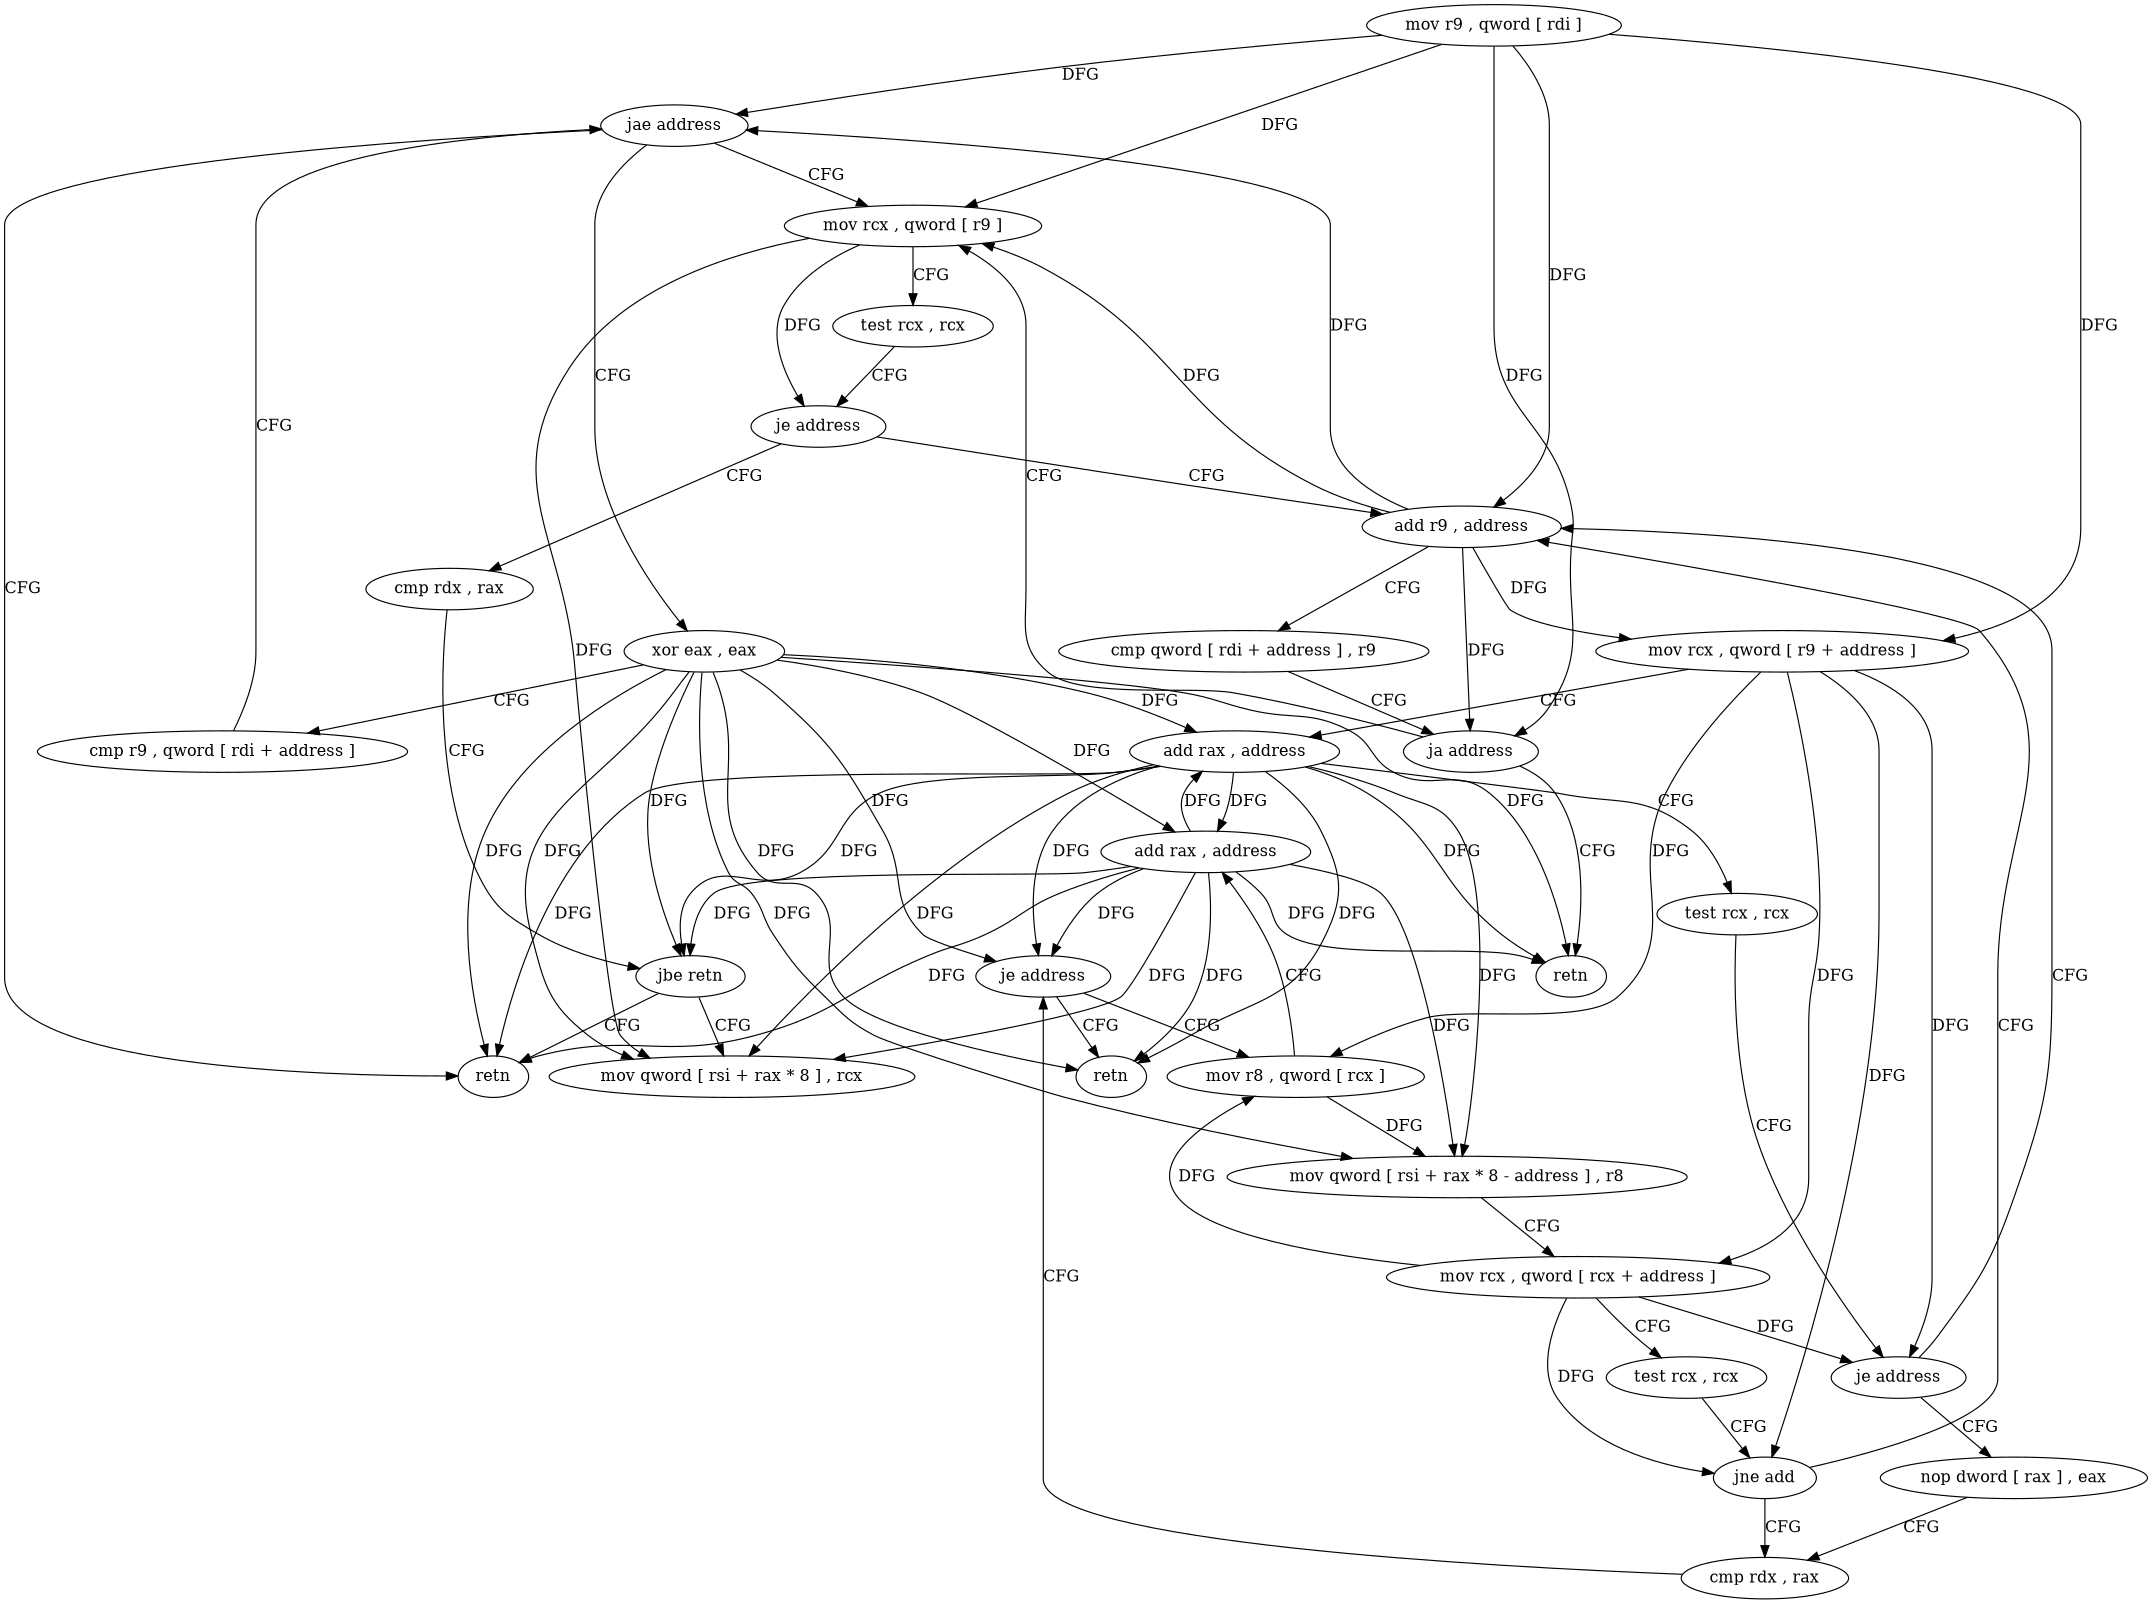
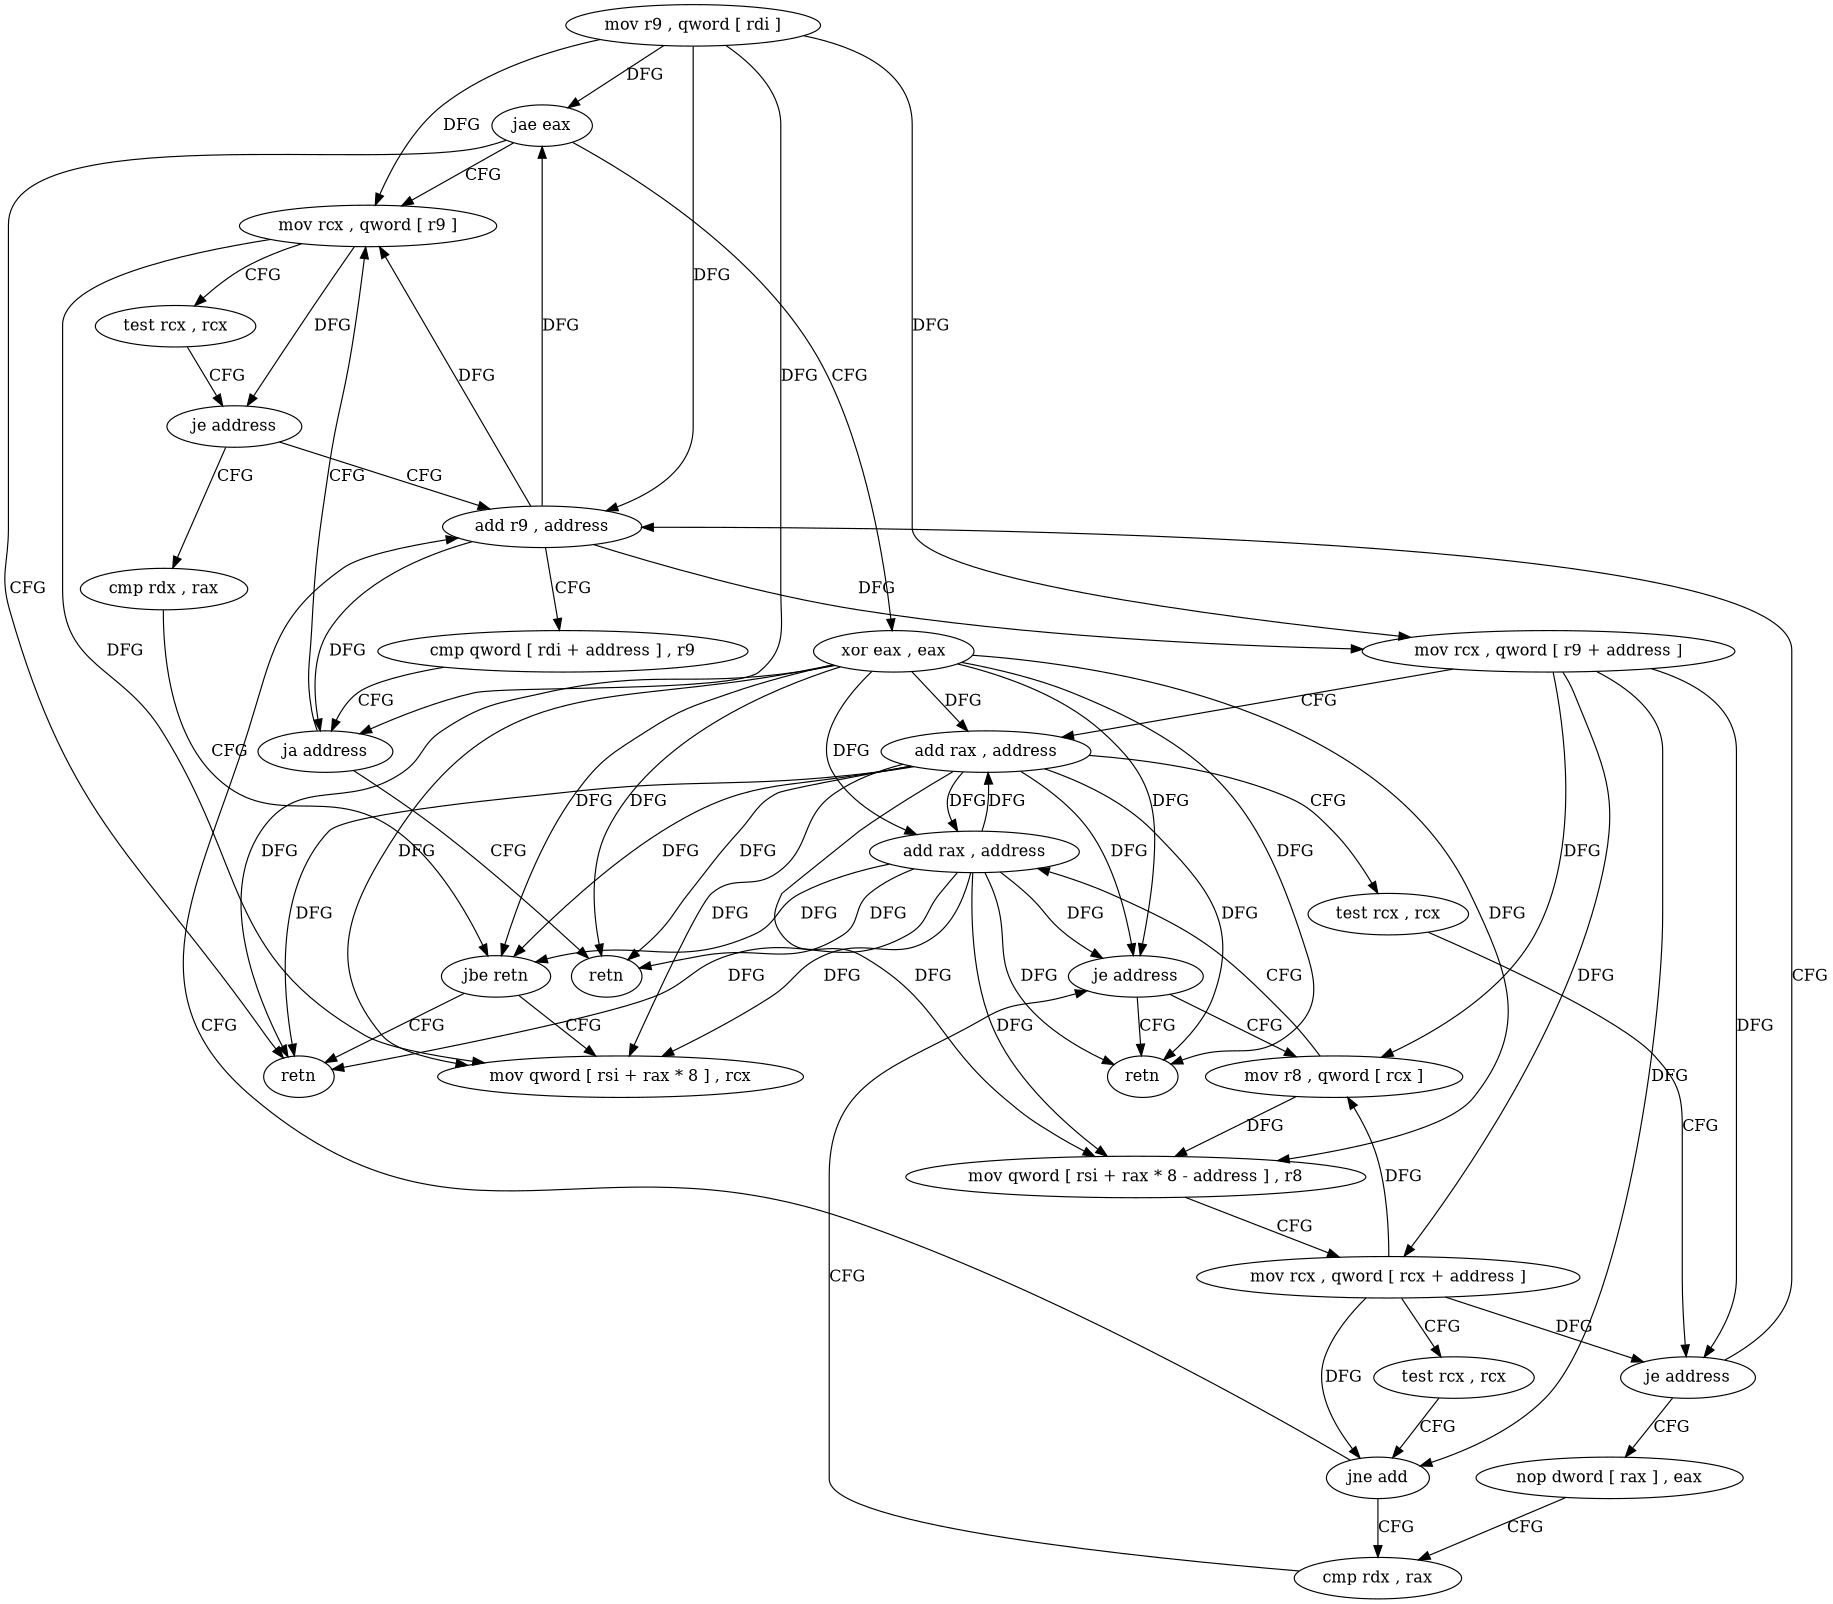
node "jae address": label "jae address" -> "jae eax"
node "cmp r9 , qword [ rdi + address ]": removed
